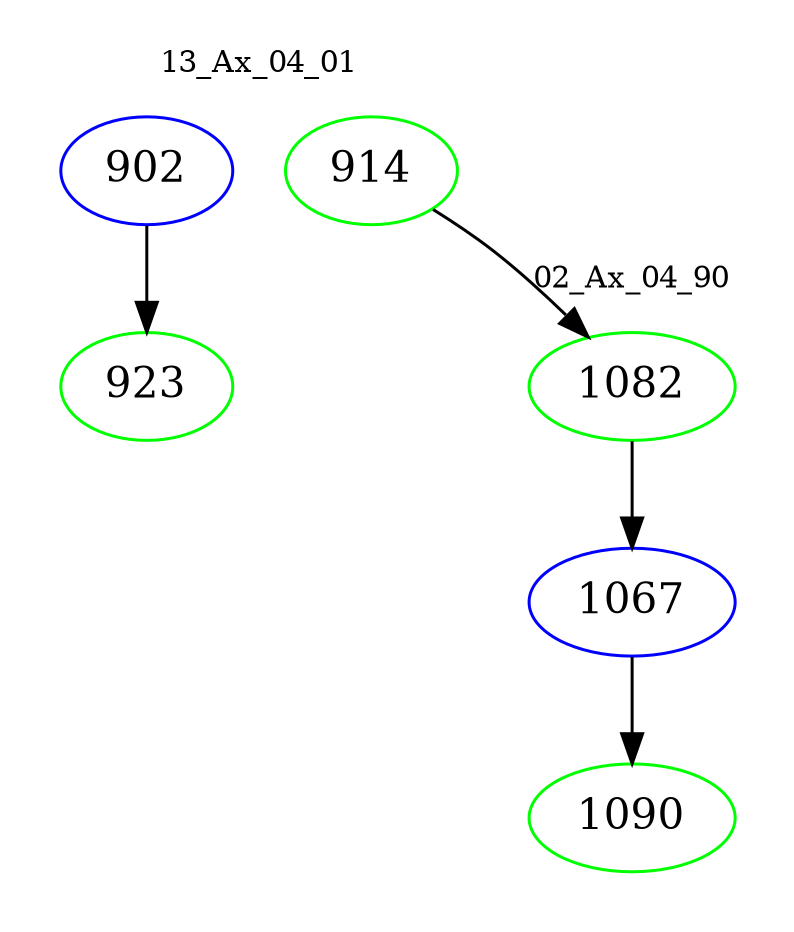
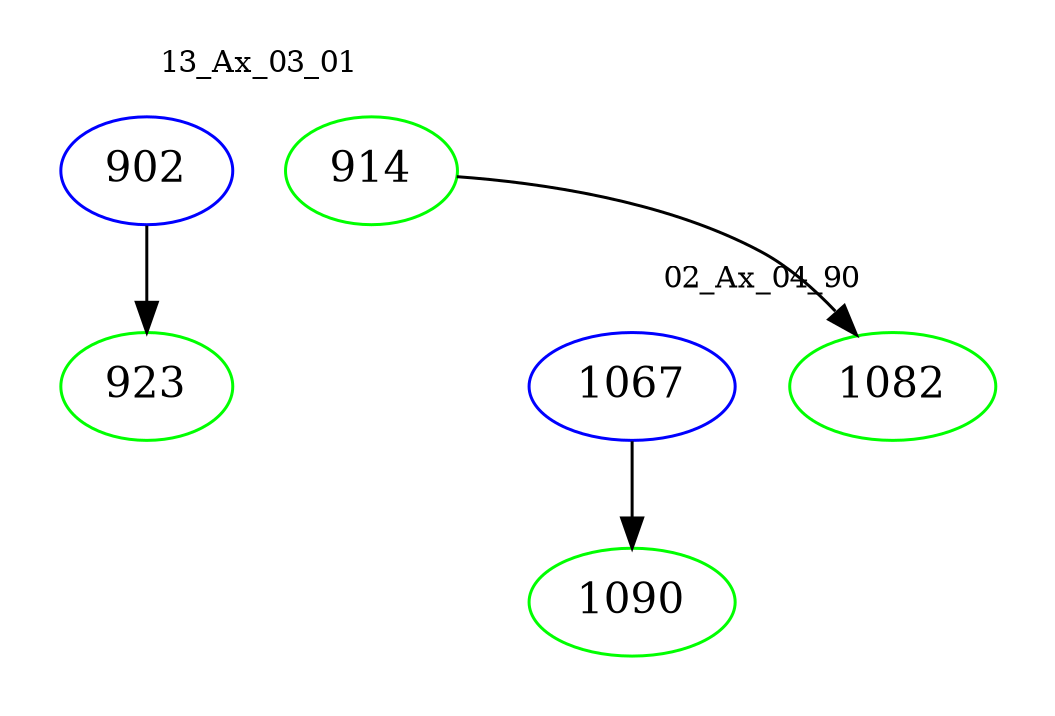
cluster "13_Ax_04_01": label "13_Ax_04_01" -> "13_Ax_03_01"
edge "1082" -> "1067": removed
